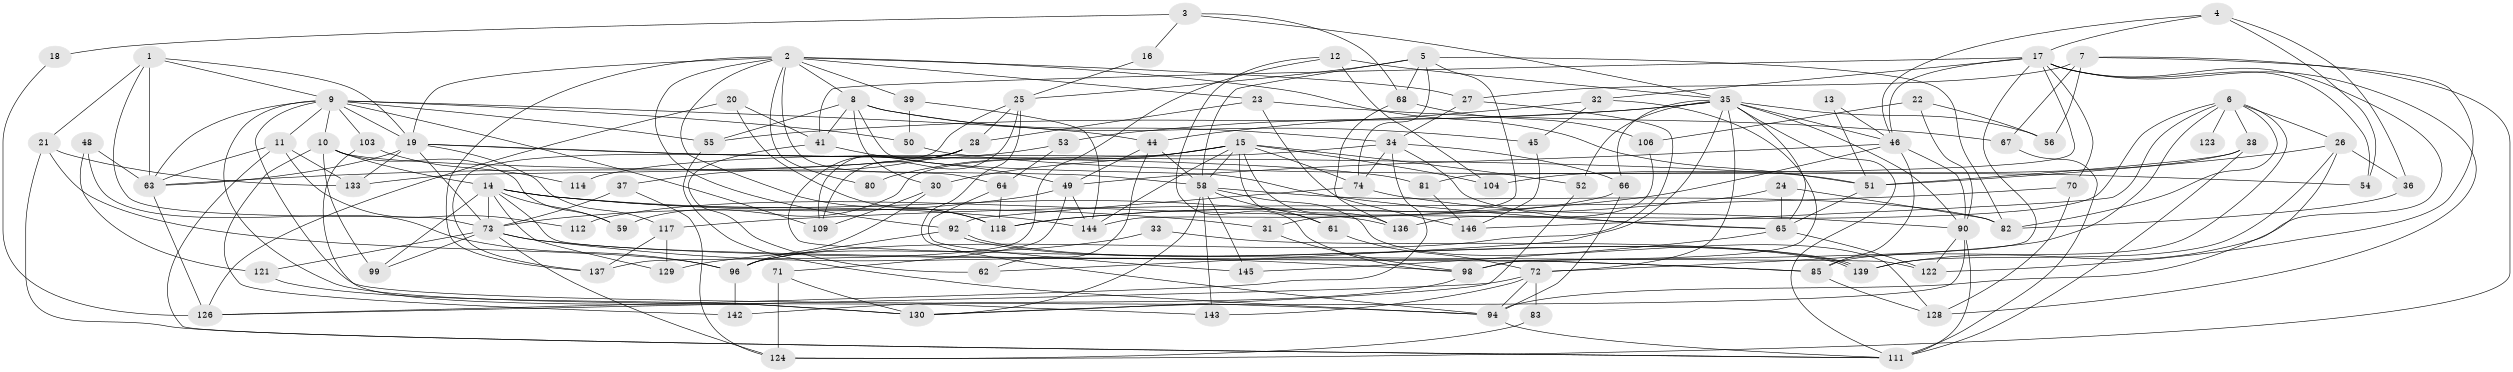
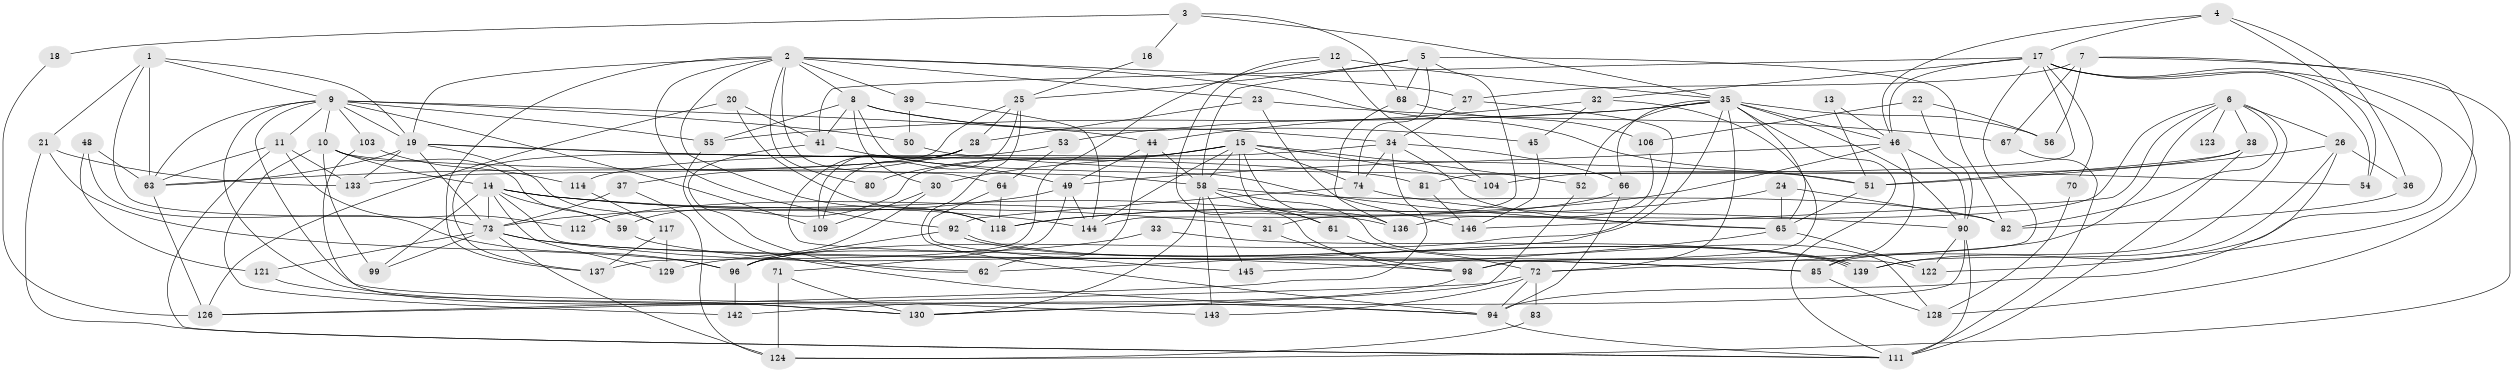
edge "70" -- "117": now "114" -- "117"
edge "59" -- "62": added
